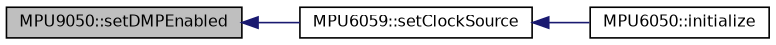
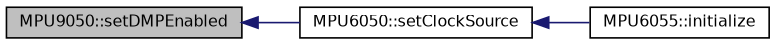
node "MPU6059::setClockSource": label "MPU6059::setClockSource" -> "MPU6050::setClockSource"
node "MPU6050::initialize": label "MPU6050::initialize" -> "MPU6055::initialize"
